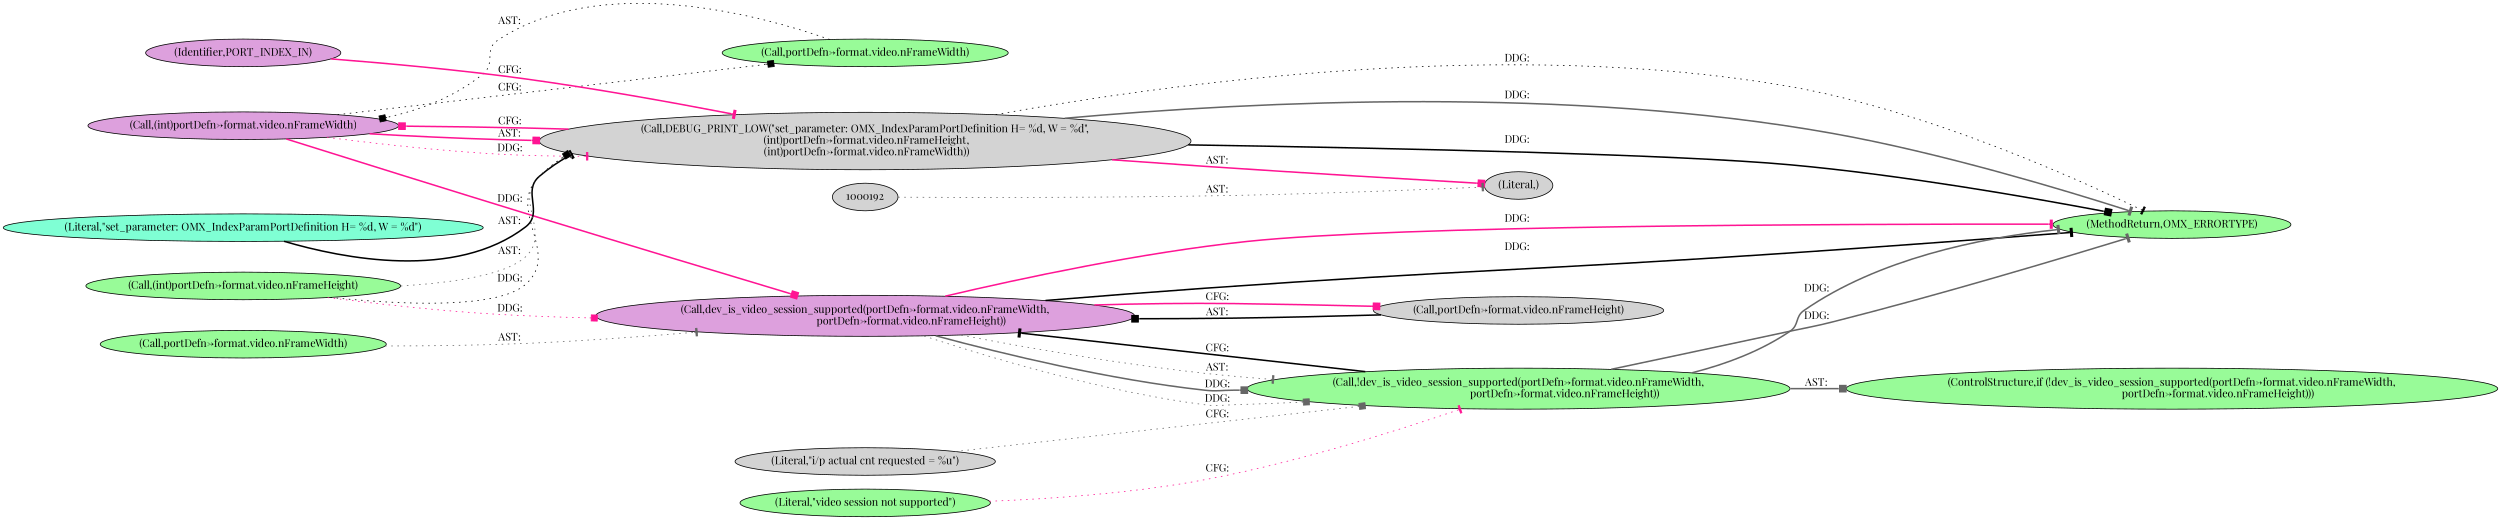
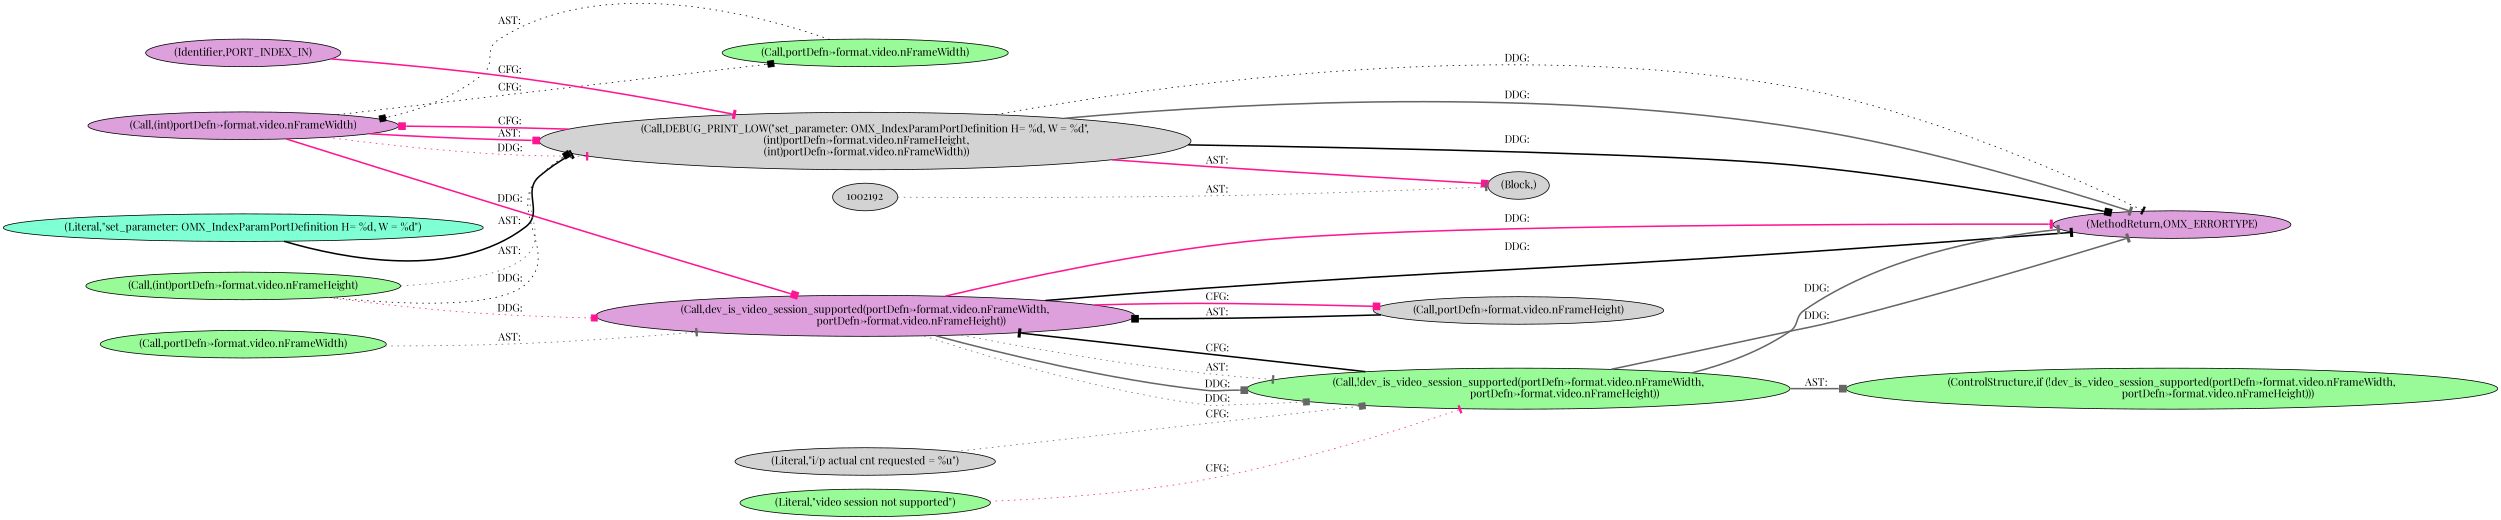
node "(Literal,)": label "(Literal,)" -> "(Block,)"
node "1000192": label "1000192" -> "1002192"
node "(MethodReturn,OMX_ERRORTYPE)": fillcolor palegreen -> plum
